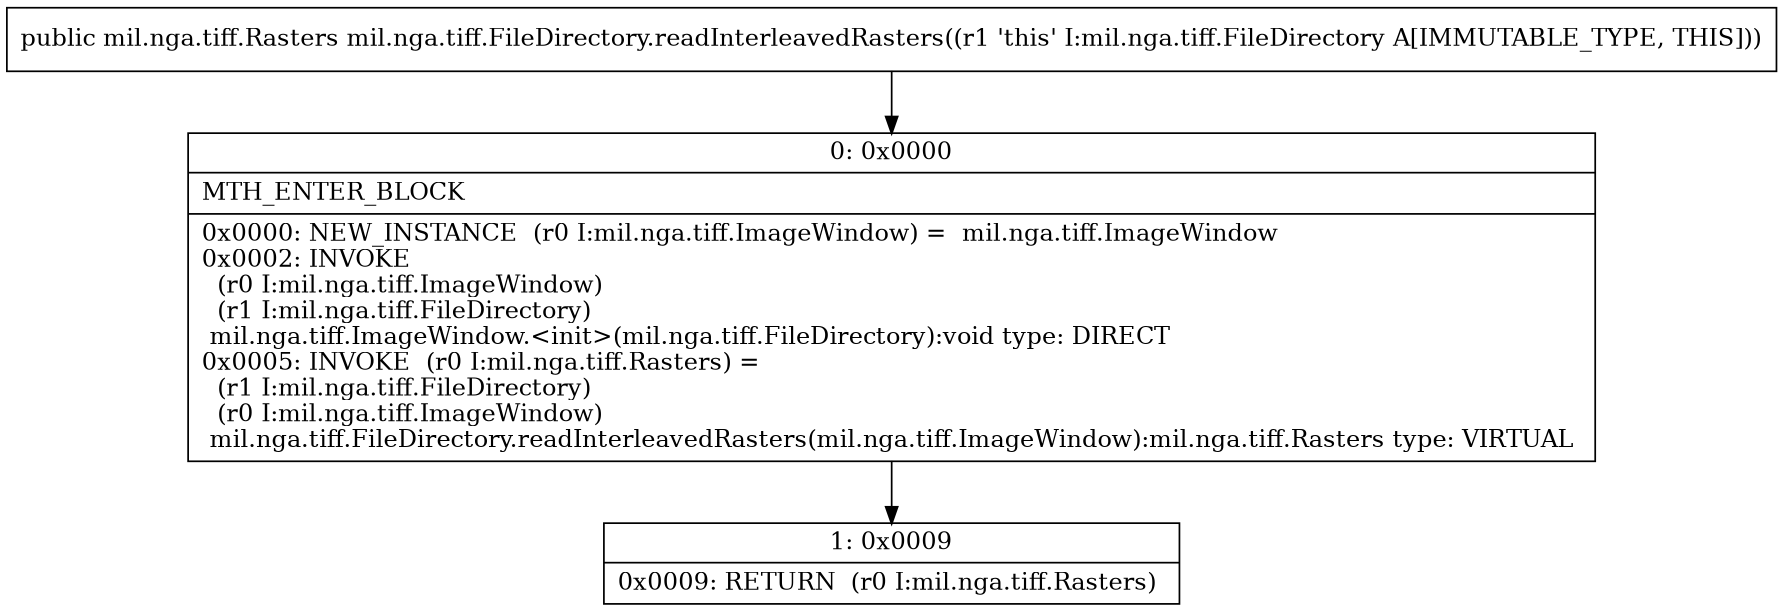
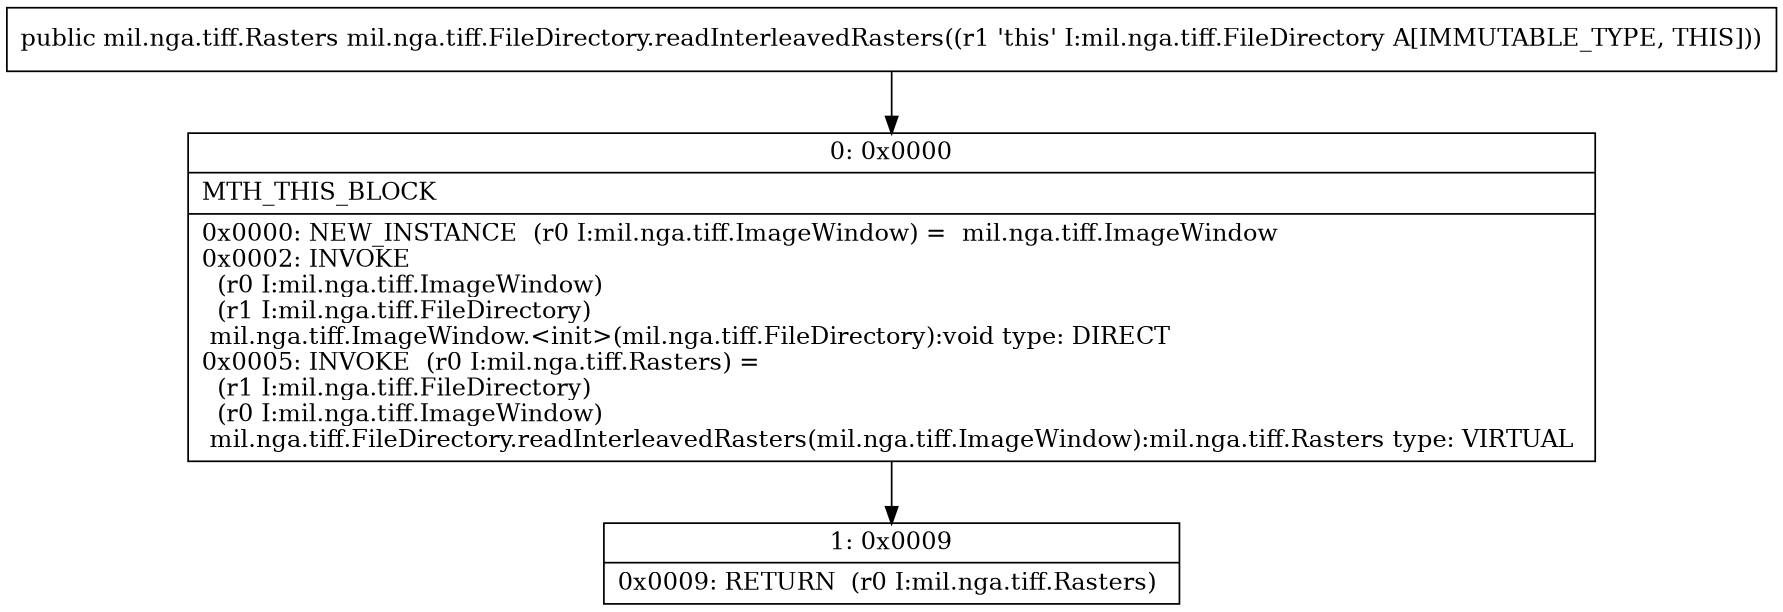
node "0: 0x0000": text "MTH_ENTER_BLOCK" -> "MTH_THIS_BLOCK"
